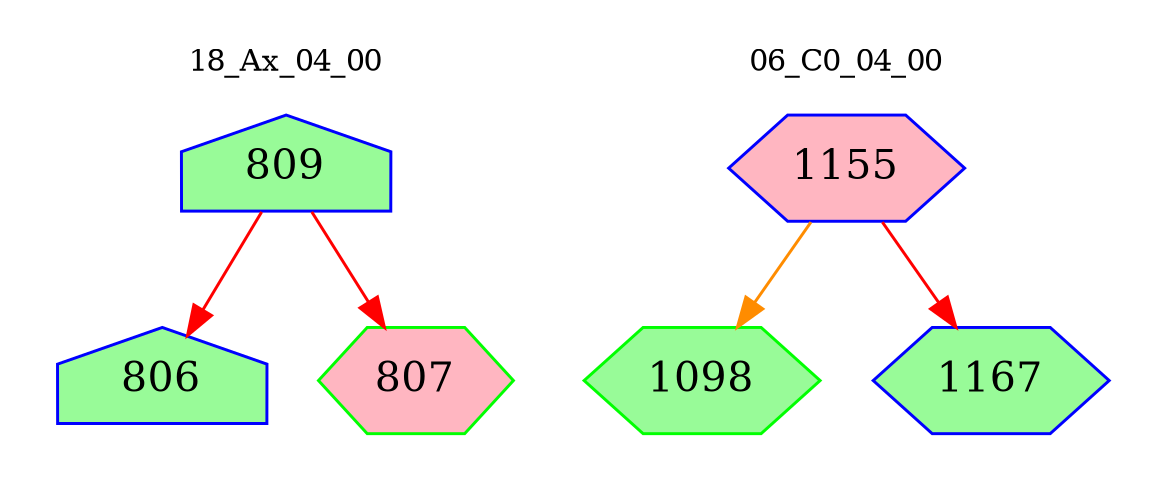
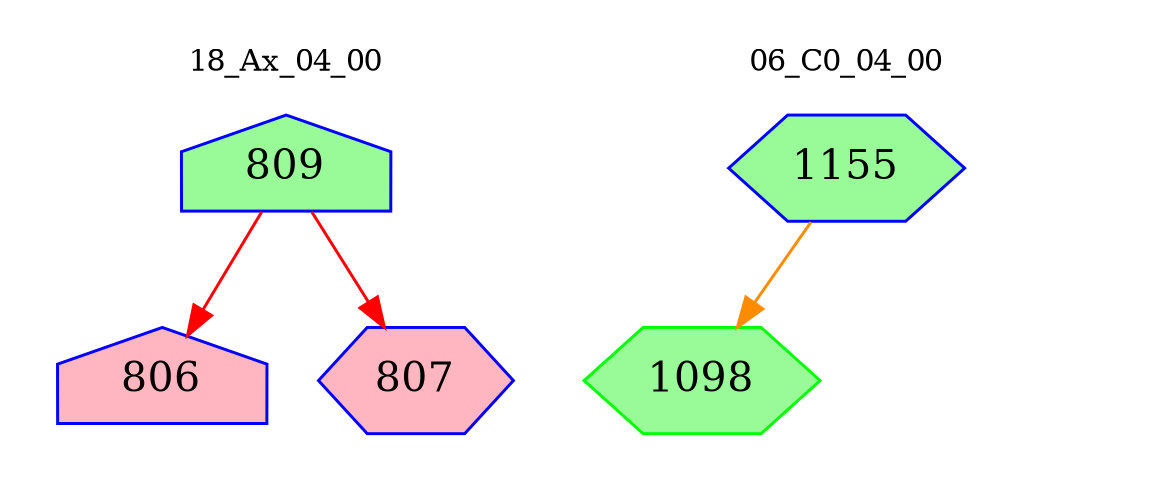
node "1155": fillcolor lightpink -> palegreen
node "806": fillcolor palegreen -> lightpink
node "807": color green -> blue
node "1167": removed
